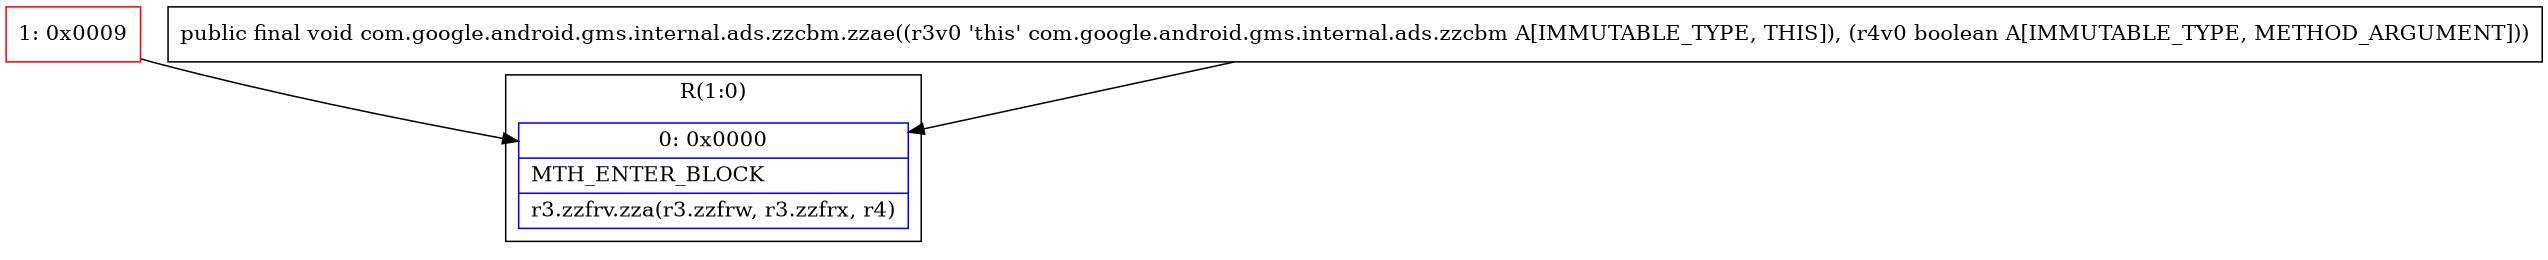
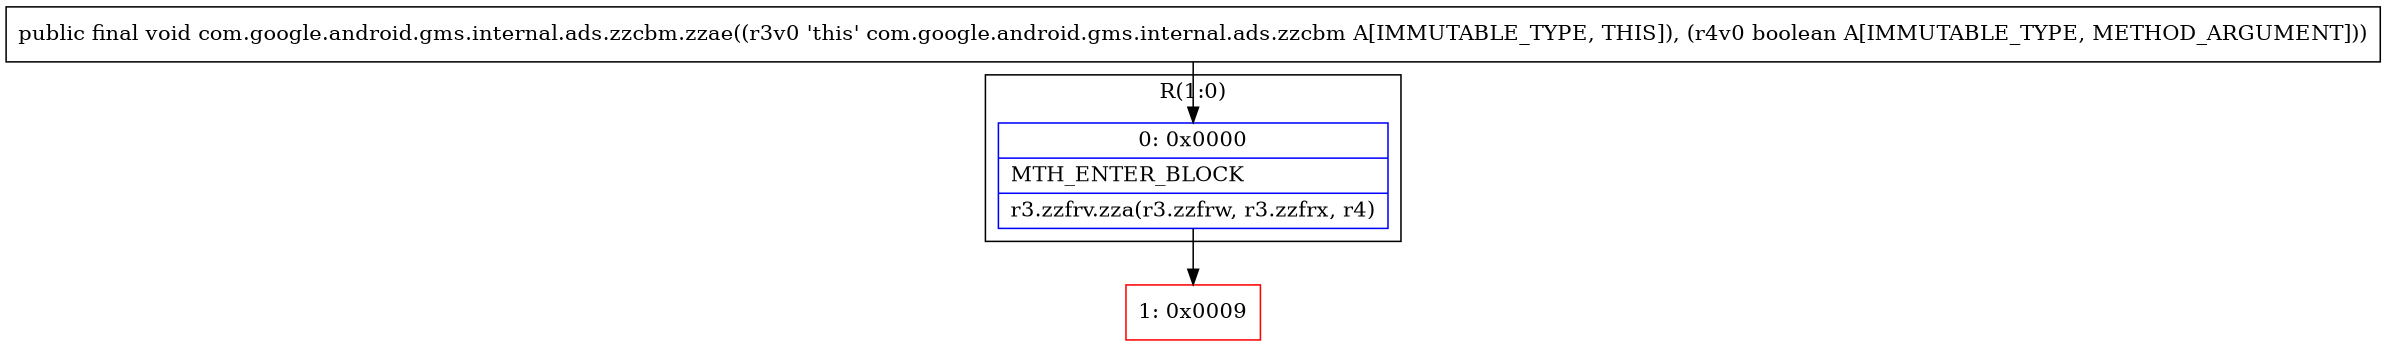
edge "1: 0x0009" -> "0: 0x0000": reversed
